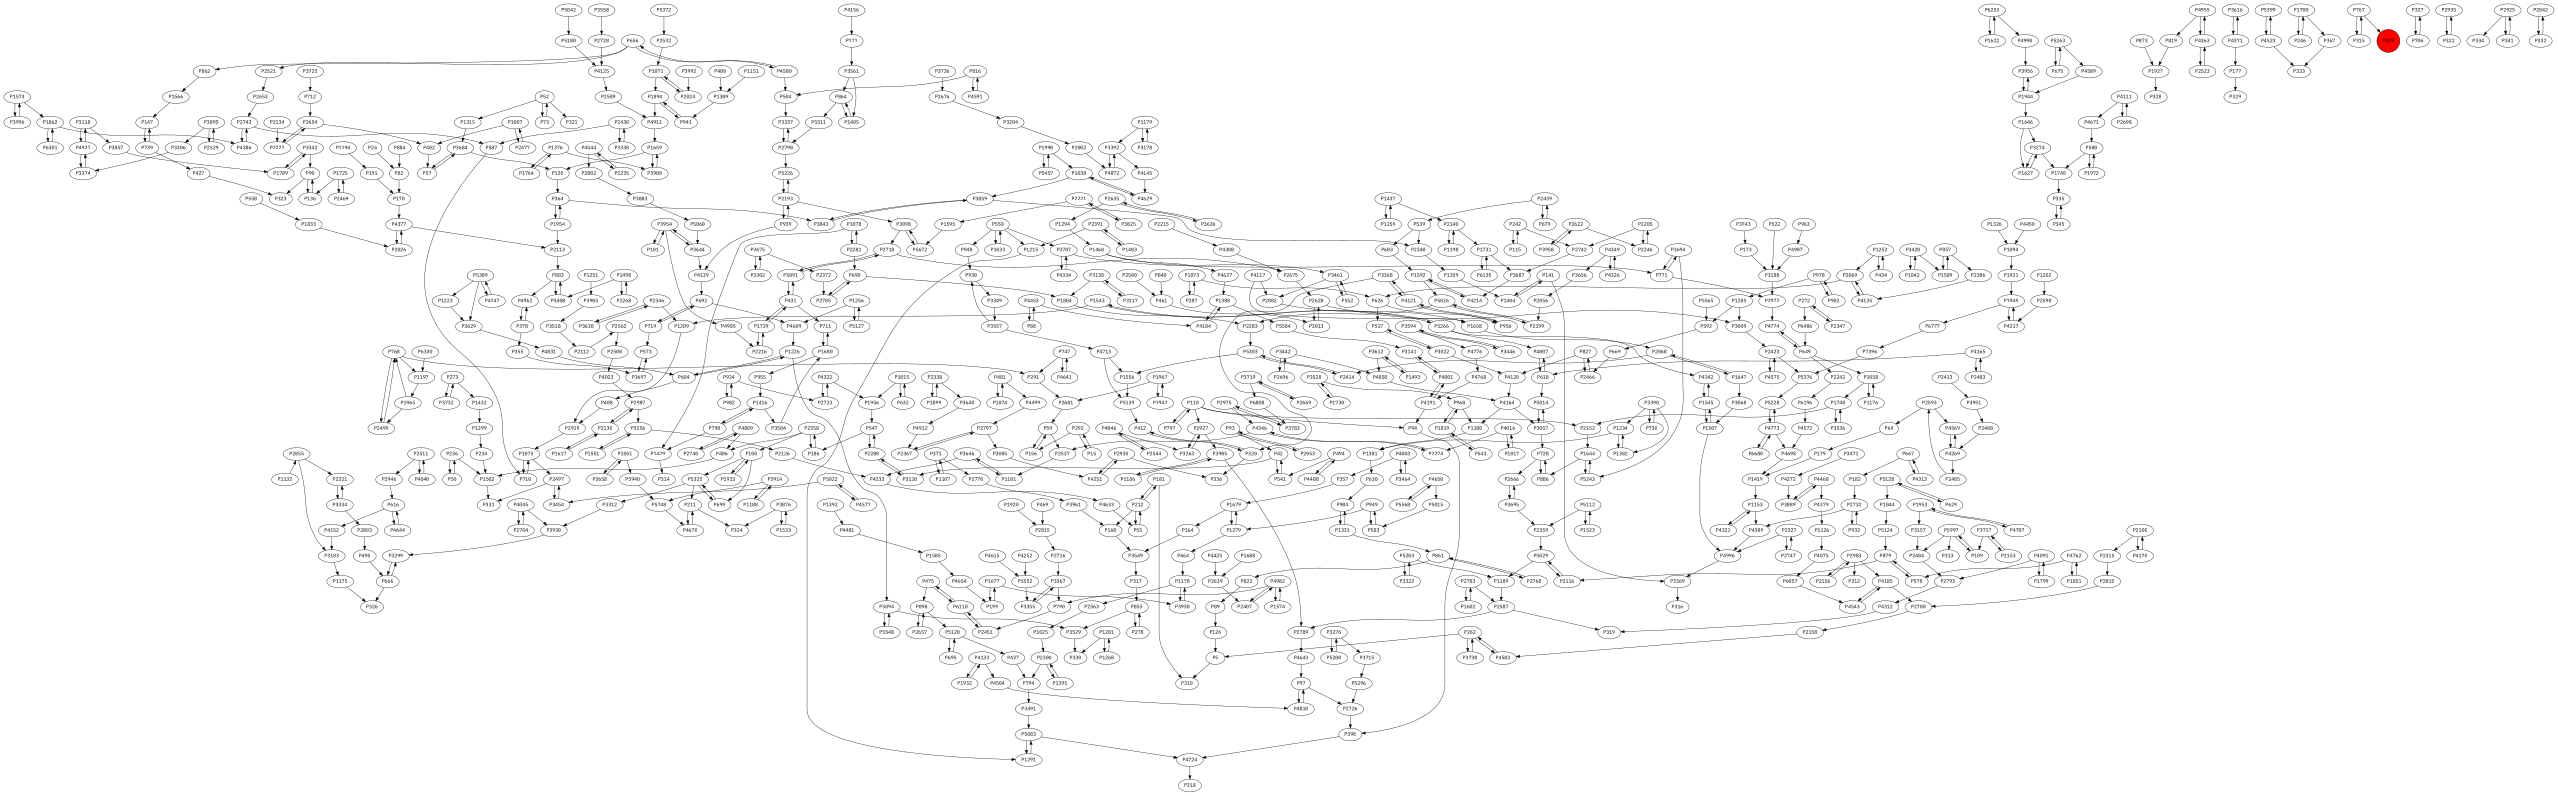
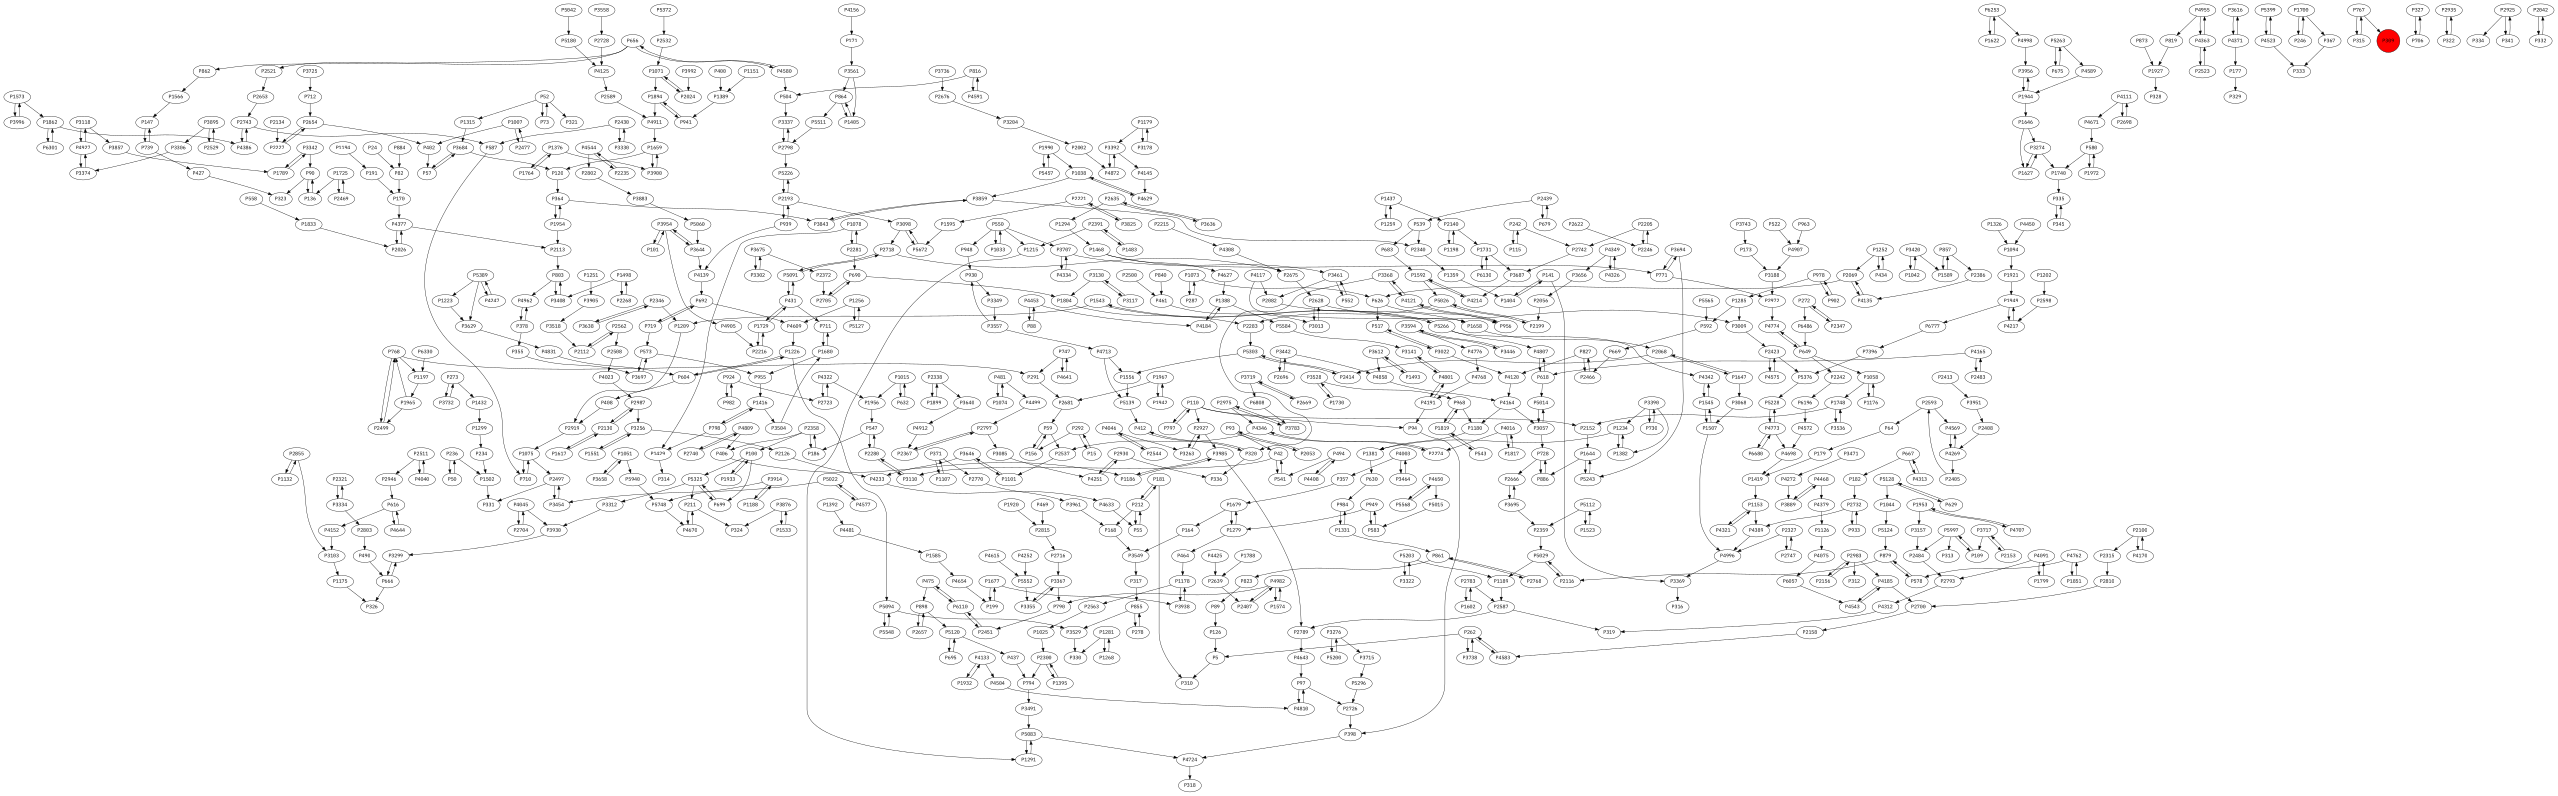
edge "P522" -> "P3188": now "P522" -> "P4907"
node "P3958": removed
edge "P2562" -> "P2112": added
edge "P573" -> "P955": added
edge "P2855" -> "P2321": now "P2855" -> "P1132"
edge "P406" -> "P1502": now "P406" -> "P1186"
node "P1688": label "P1688" -> "P1788"
